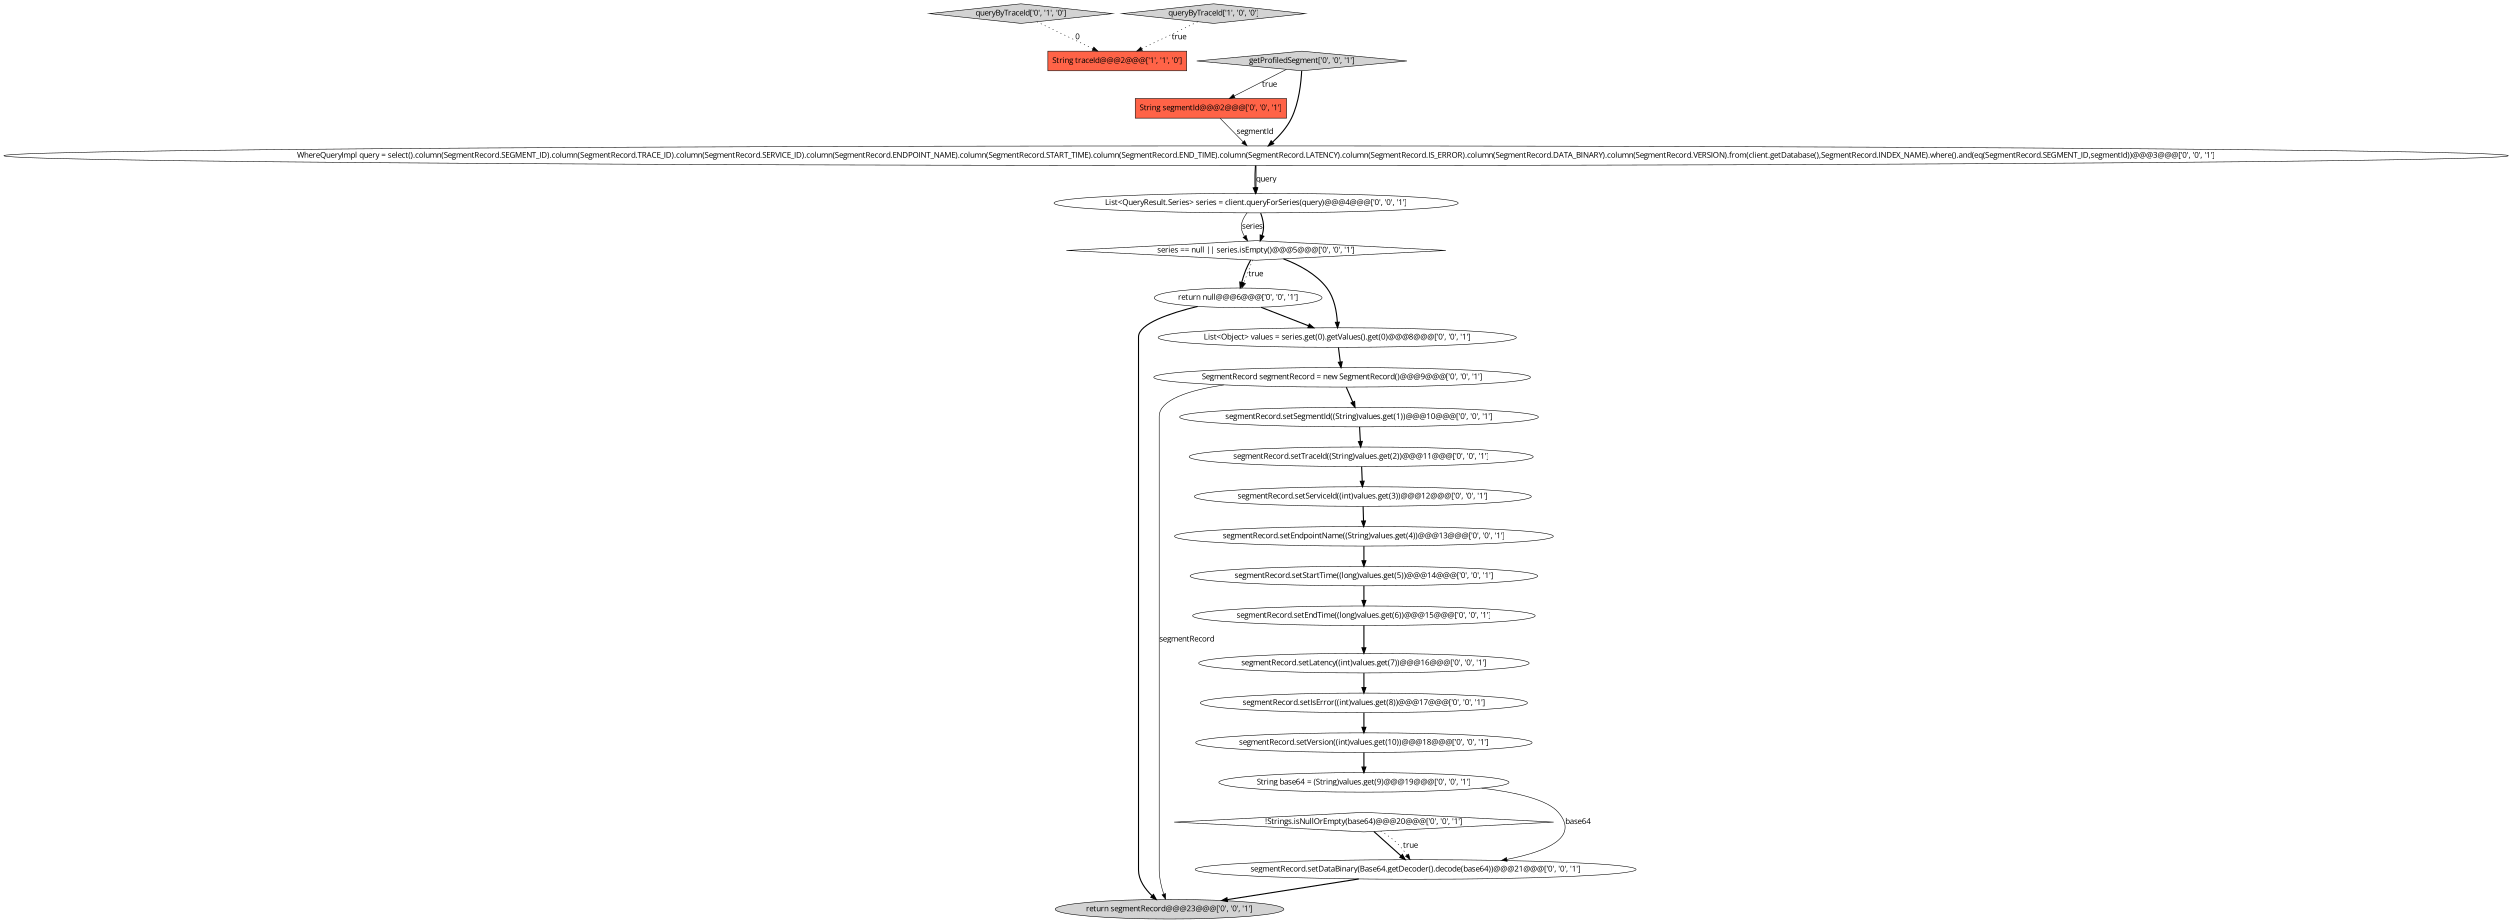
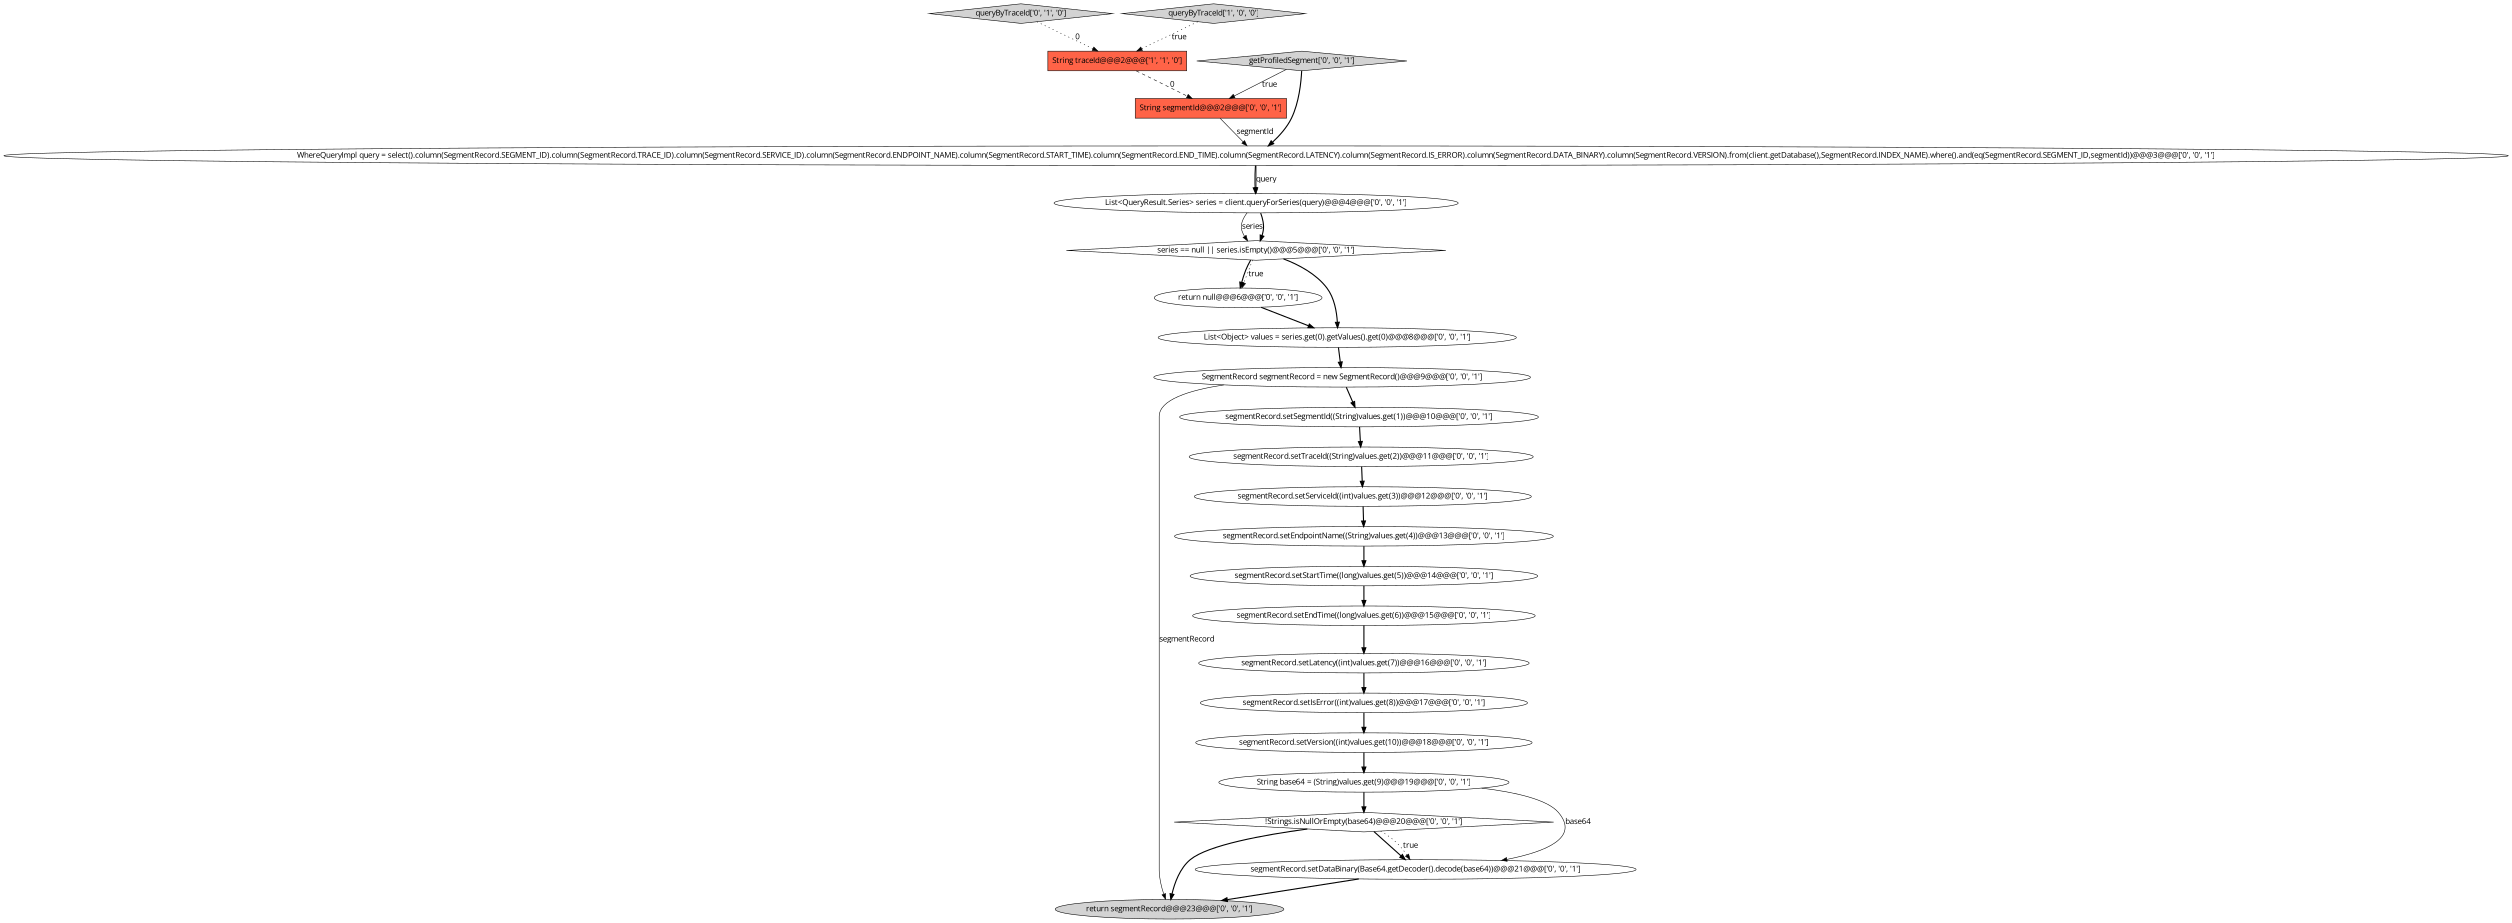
edge "String traceId@@@2@@@['1', '1', '0']" -> "String segmentId@@@2@@@['0', '0', '1']": added, label "0"
edge "return null@@@6@@@['0', '0', '1']" -> "return segmentRecord@@@23@@@['0', '0', '1']": now "!Strings.isNullOrEmpty(base64)@@@20@@@['0', '0', '1']" -> "return segmentRecord@@@23@@@['0', '0', '1']"
edge "String base64 = (String)values.get(9)@@@19@@@['0', '0', '1']" -> "!Strings.isNullOrEmpty(base64)@@@20@@@['0', '0', '1']": added
